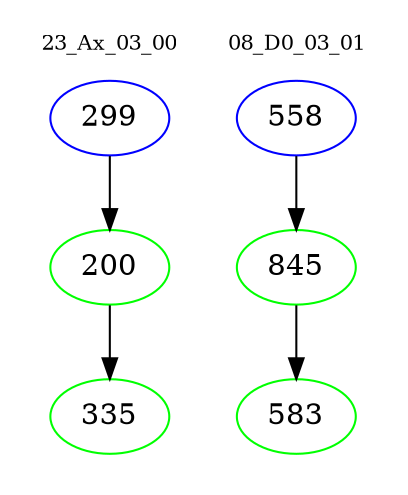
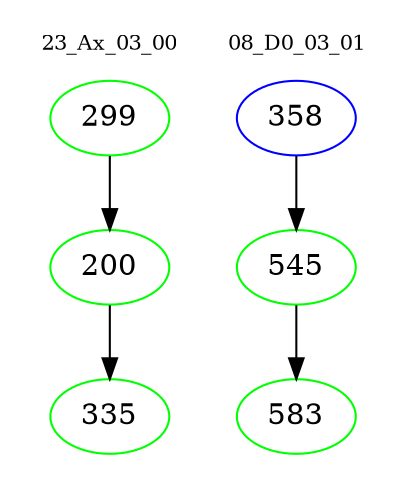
node "299": color blue -> green
node "558": label "558" -> "358"
node "845": label "845" -> "545"
